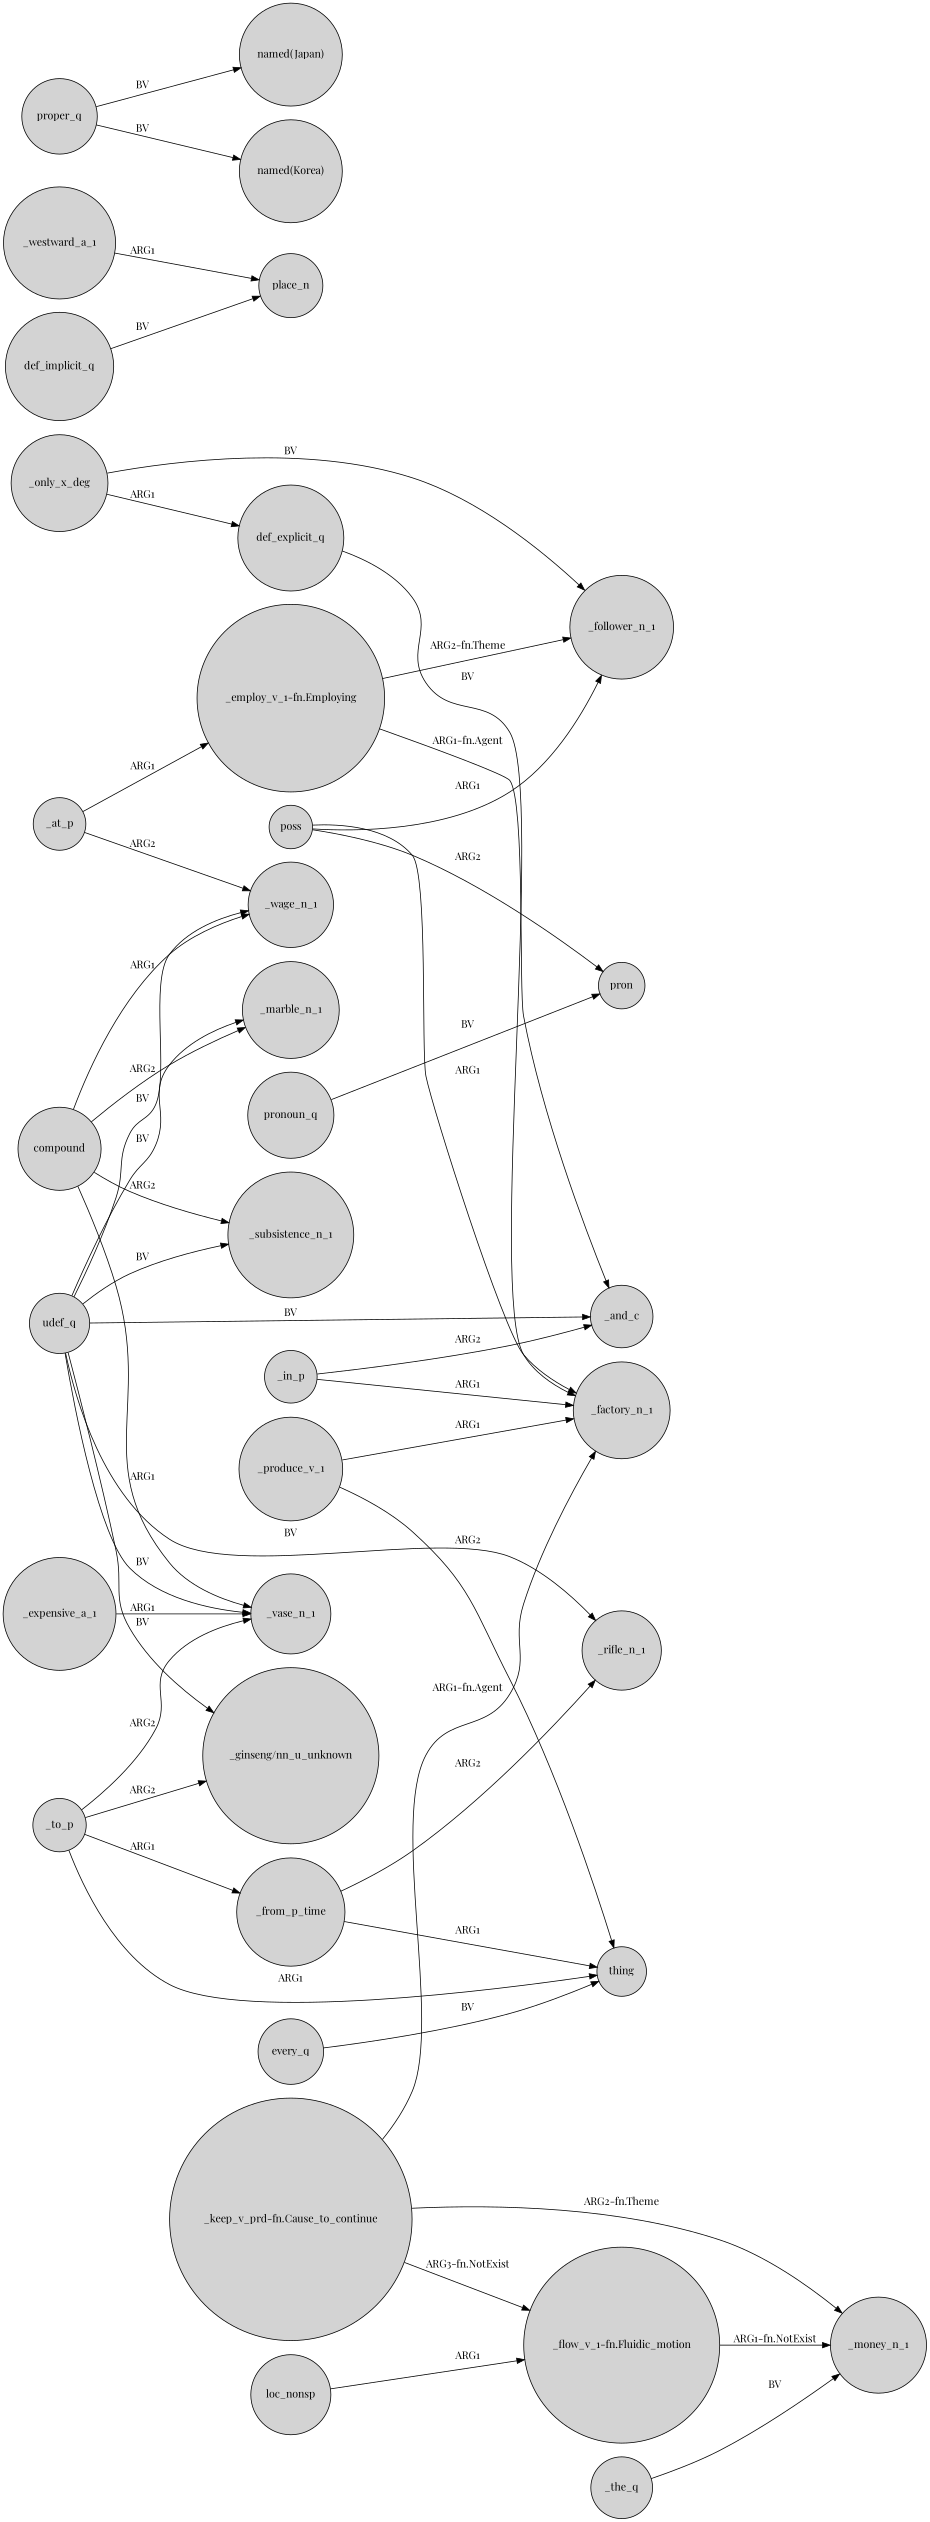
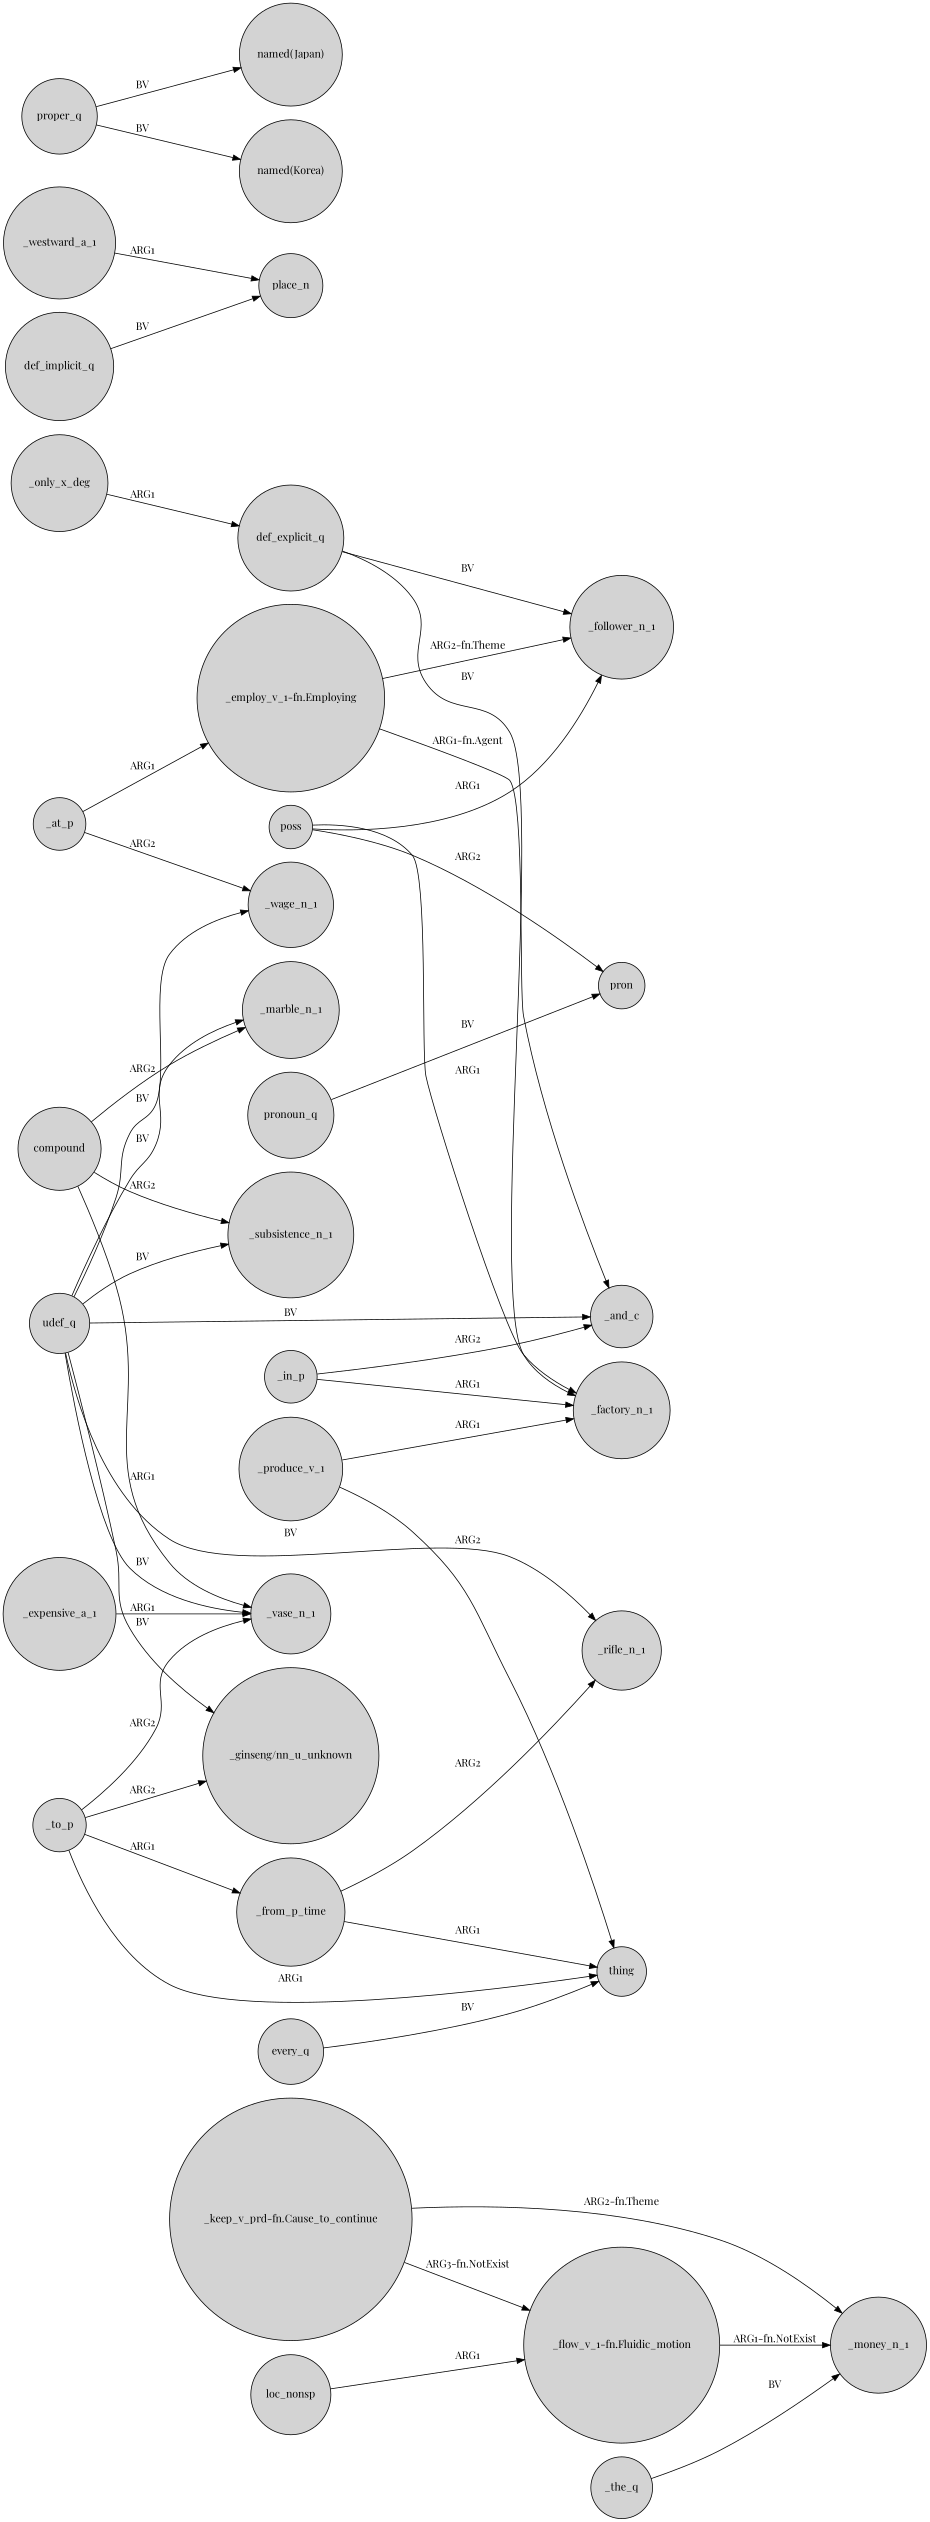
edge "_only_x_deg" -> "_follower_n_1": now "def_explicit_q" -> "_follower_n_1"
edge "compound" -> "_wage_n_1": removed, label "ARG1"
edge "_keep_v_prd-fn.Cause_to_continue" -> "_factory_n_1": removed, label "ARG1-fn.Agent"
